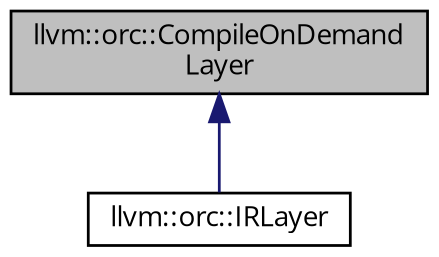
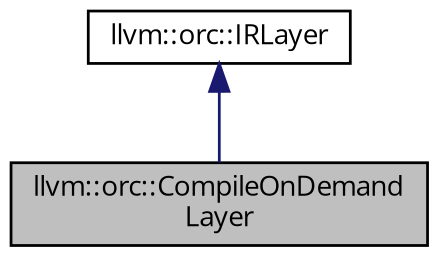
edge "llvm::orc::IRLayer" -> "llvm::orc::CompileOnDemand Layer": reversed
